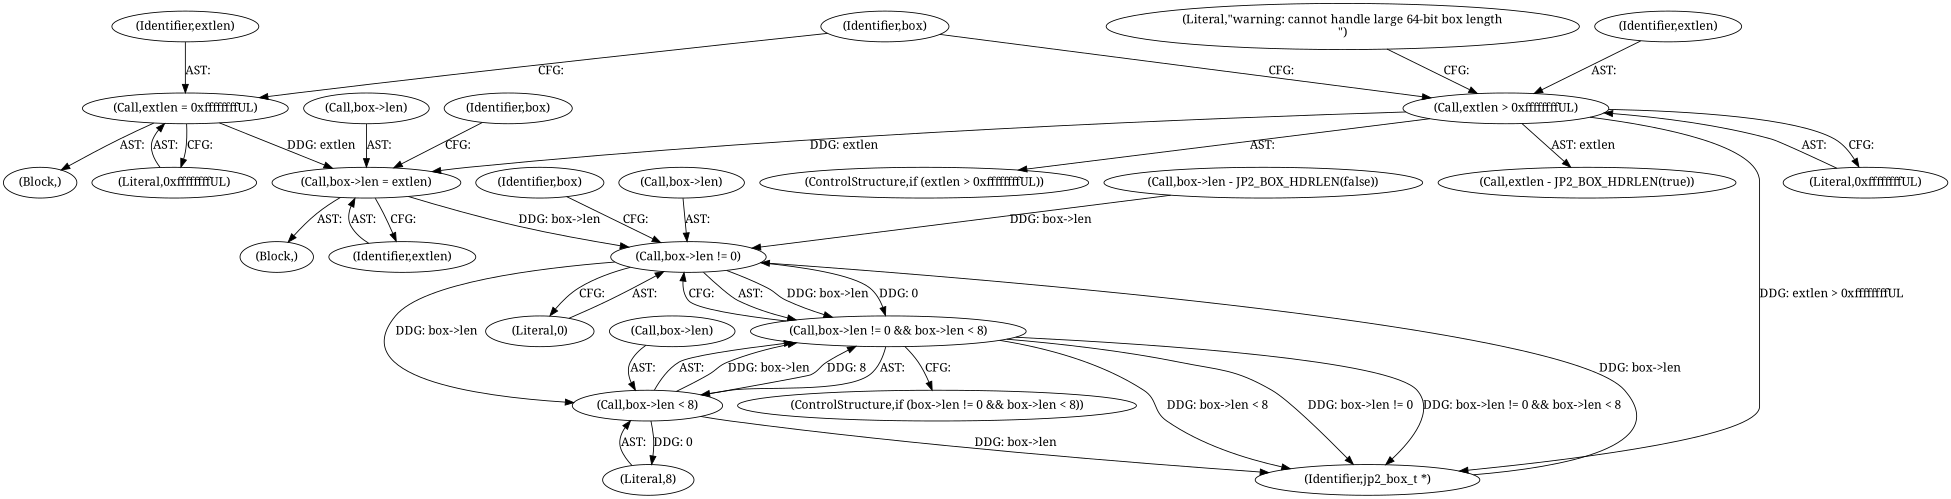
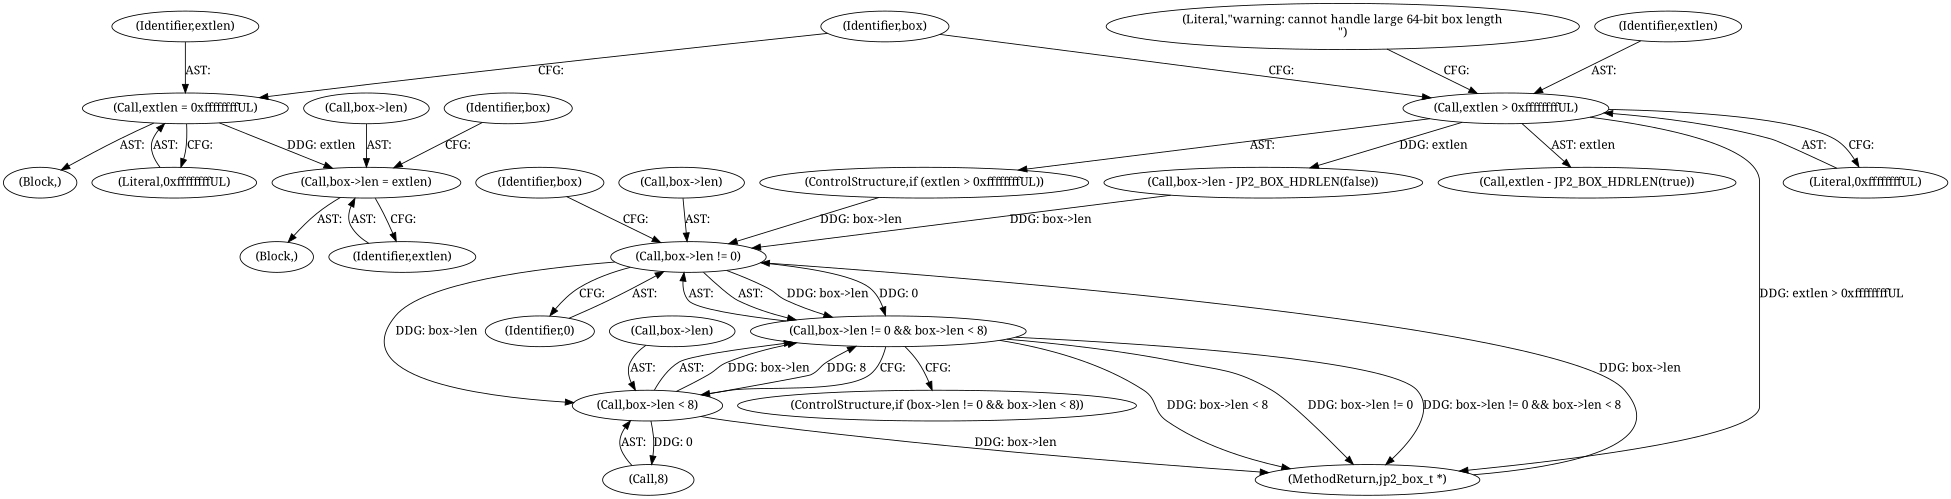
edge "(Call,extlen > 0xffffffffUL)" -> "(Call,box->len = extlen)": now "(Call,extlen > 0xffffffffUL)" -> "(Call,box->len - JP2_BOX_HDRLEN(false))"
edge "(Call,box->len = extlen)" -> "(Call,box->len != 0)": now "(ControlStructure,if (extlen > 0xffffffffUL))" -> "(Call,box->len != 0)"
edge "(Call,box->len != 0 && box->len < 8)" -> "(Call,box->len != 0)": label "CFG: " -> "AST: "
node "(Literal,0)": label "(Literal,0)" -> "(Identifier,0)"
edge "(Call,box->len != 0 && box->len < 8)" -> "(Call,box->len < 8)": label "AST: " -> "CFG: "
node "(Literal,8)": label "(Literal,8)" -> "(Call,8)"
node "(Identifier,jp2_box_t *)": label "(Identifier,jp2_box_t *)" -> "(MethodReturn,jp2_box_t *)"
